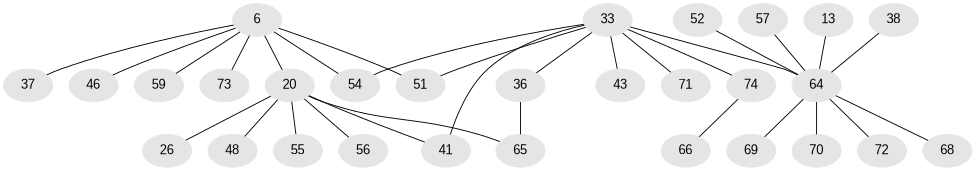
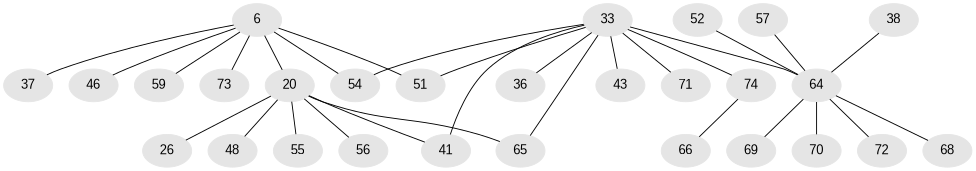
node "13": removed
edge "36" -- "65": now "33" -- "65"
